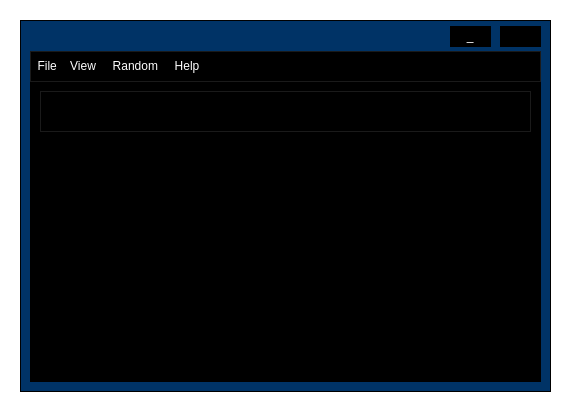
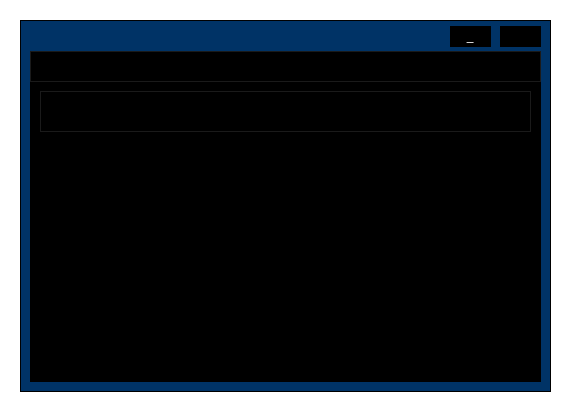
node "File View Random Help": removed
